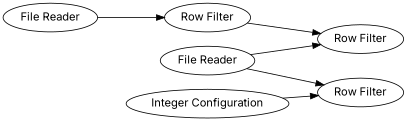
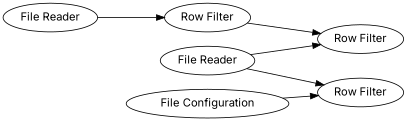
node "Integer Configuration": label "Integer Configuration" -> "File Configuration"
